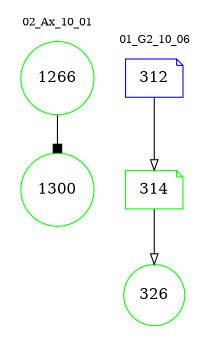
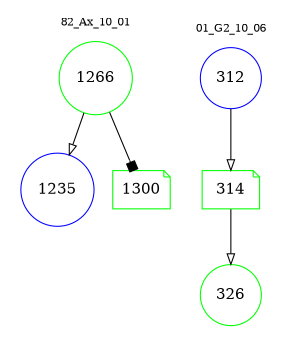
cluster "02_Ax_10_01": label "02_Ax_10_01" -> "82_Ax_10_01"
node "312": shape note -> circle
node "1235": added
node "1300": shape circle -> note
